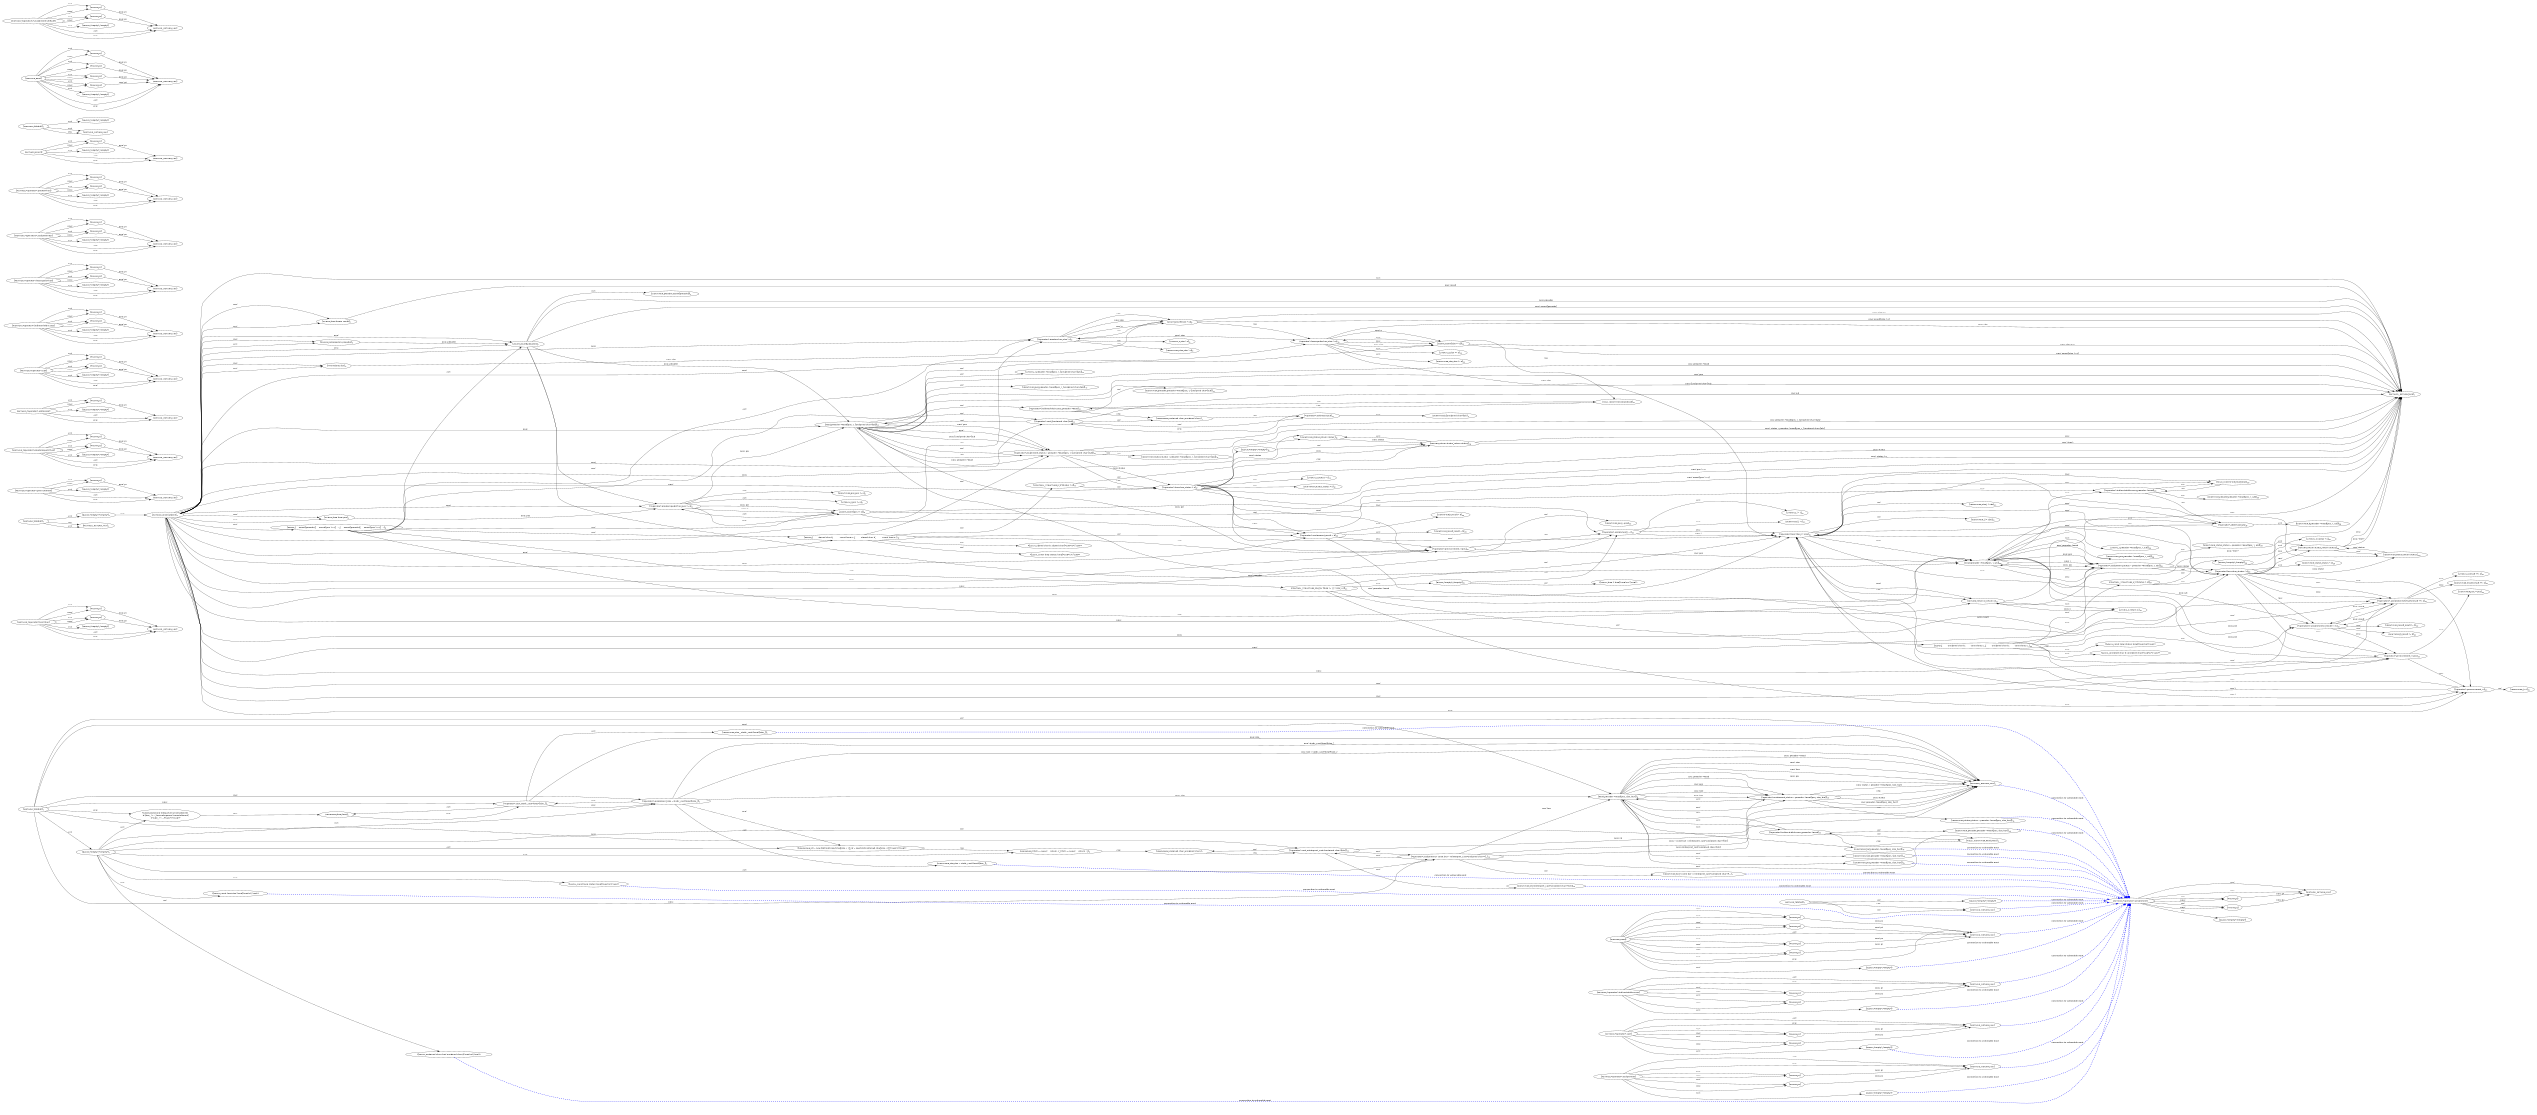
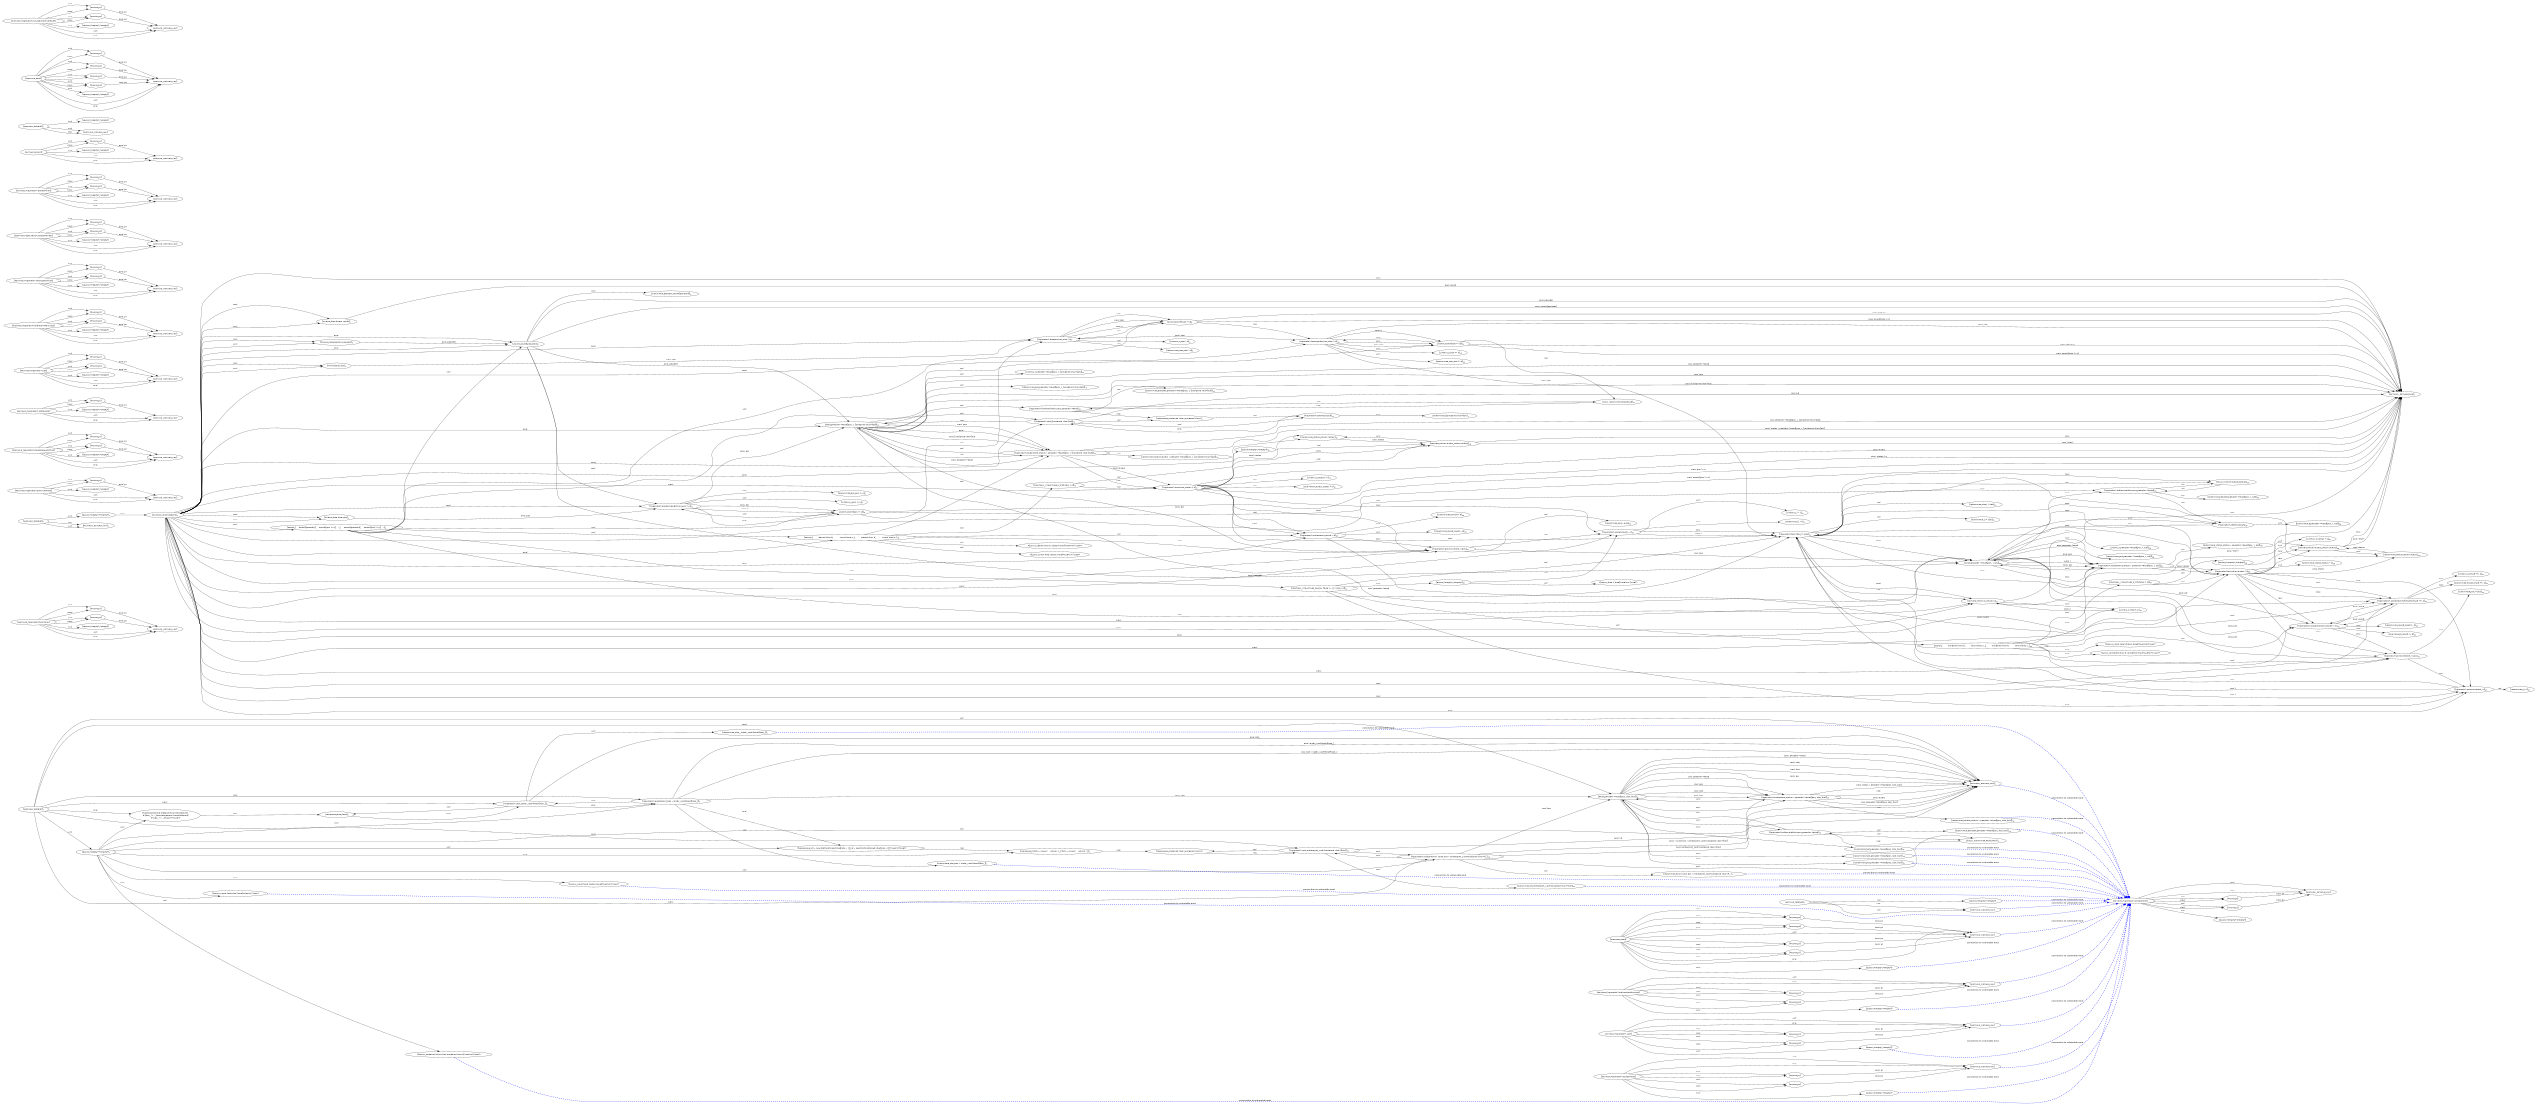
edge "(METHOD,UnserializeInt)" -> "(RETURN,return 0;,return 0;)": added, label "DDG:"
